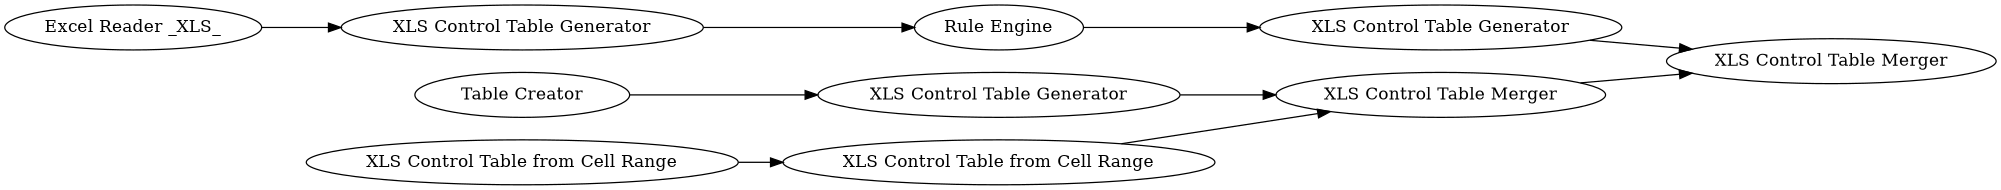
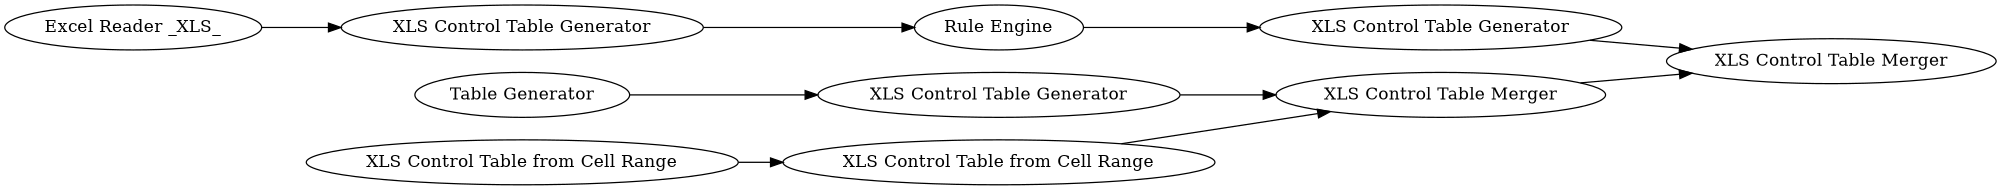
node "Table Creator": label "Table Creator" -> "Table Generator"
